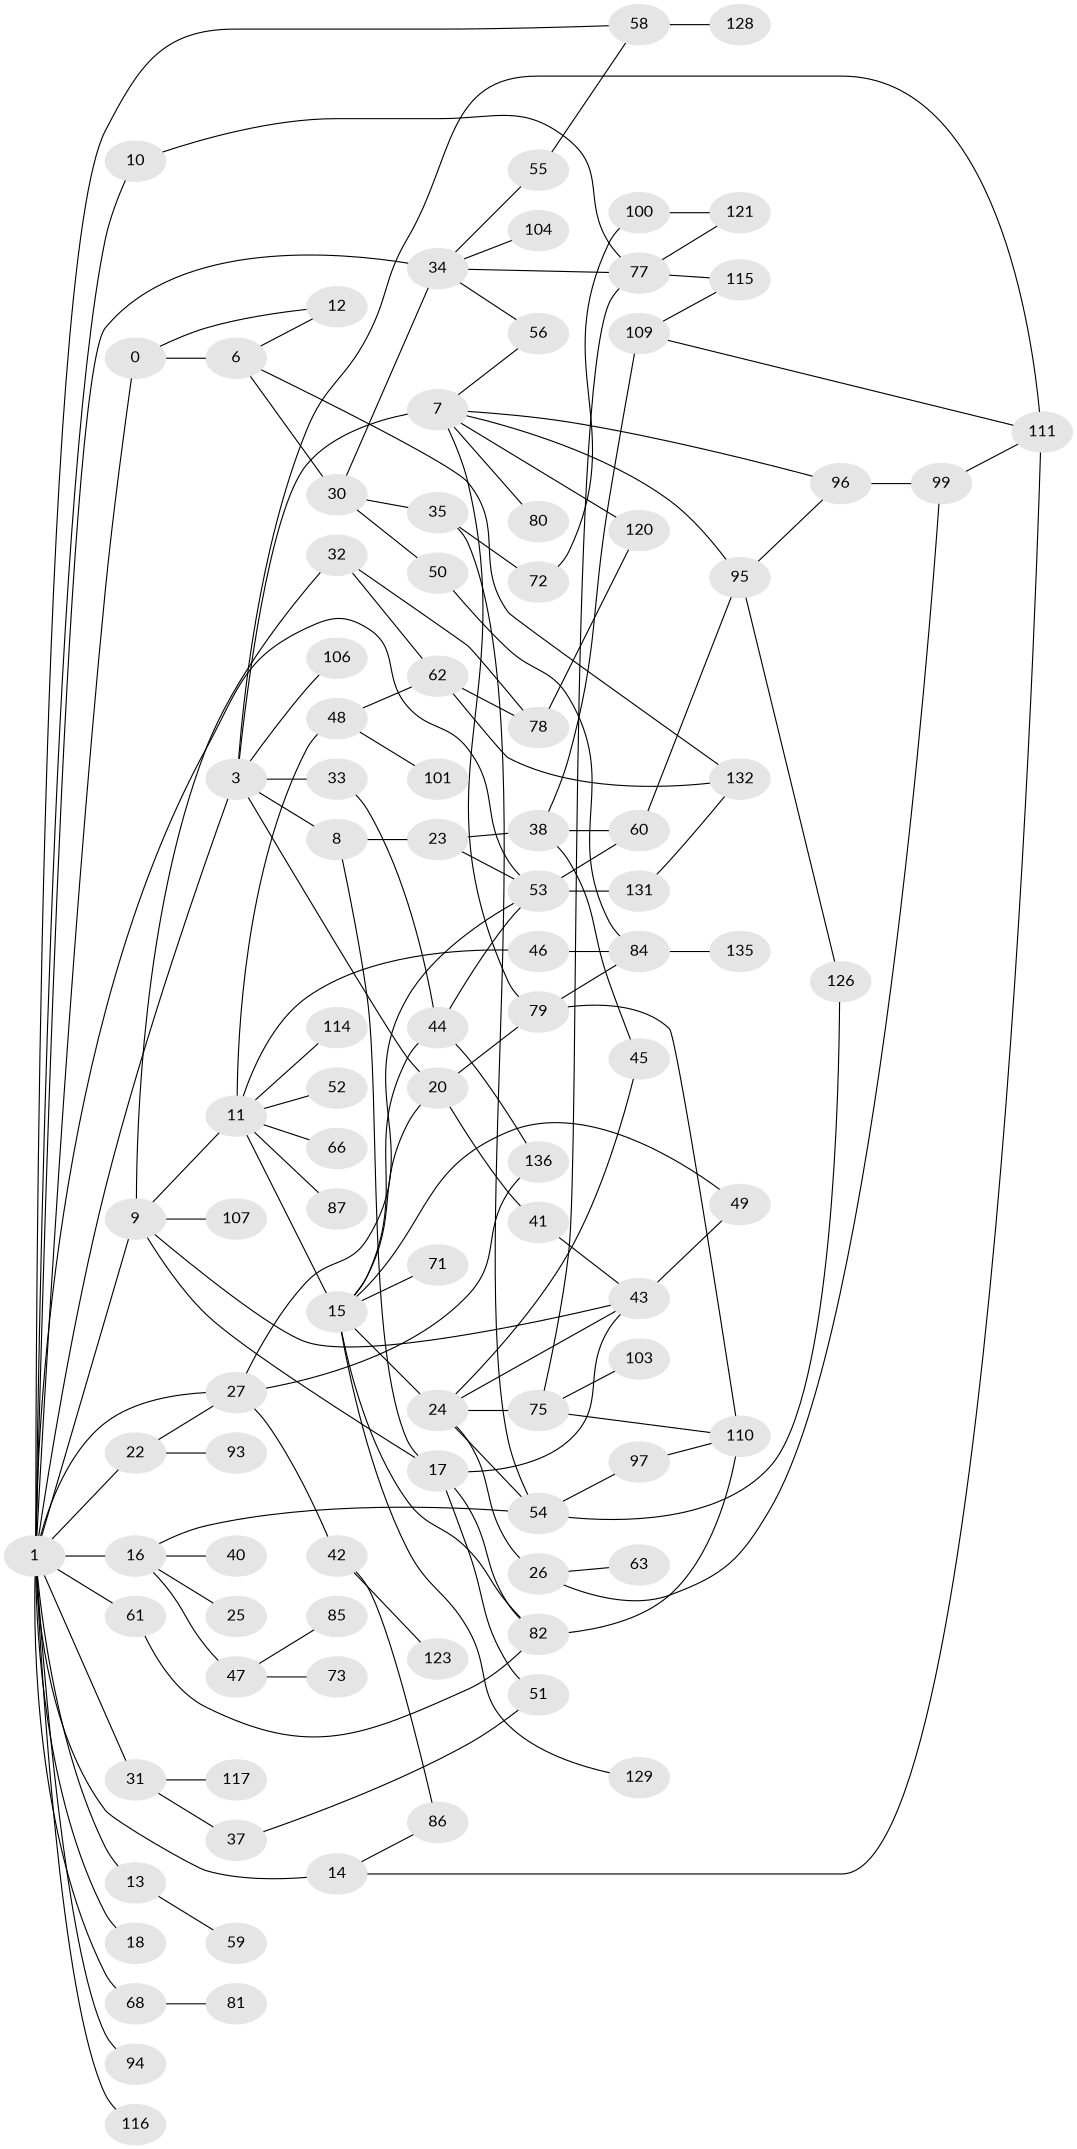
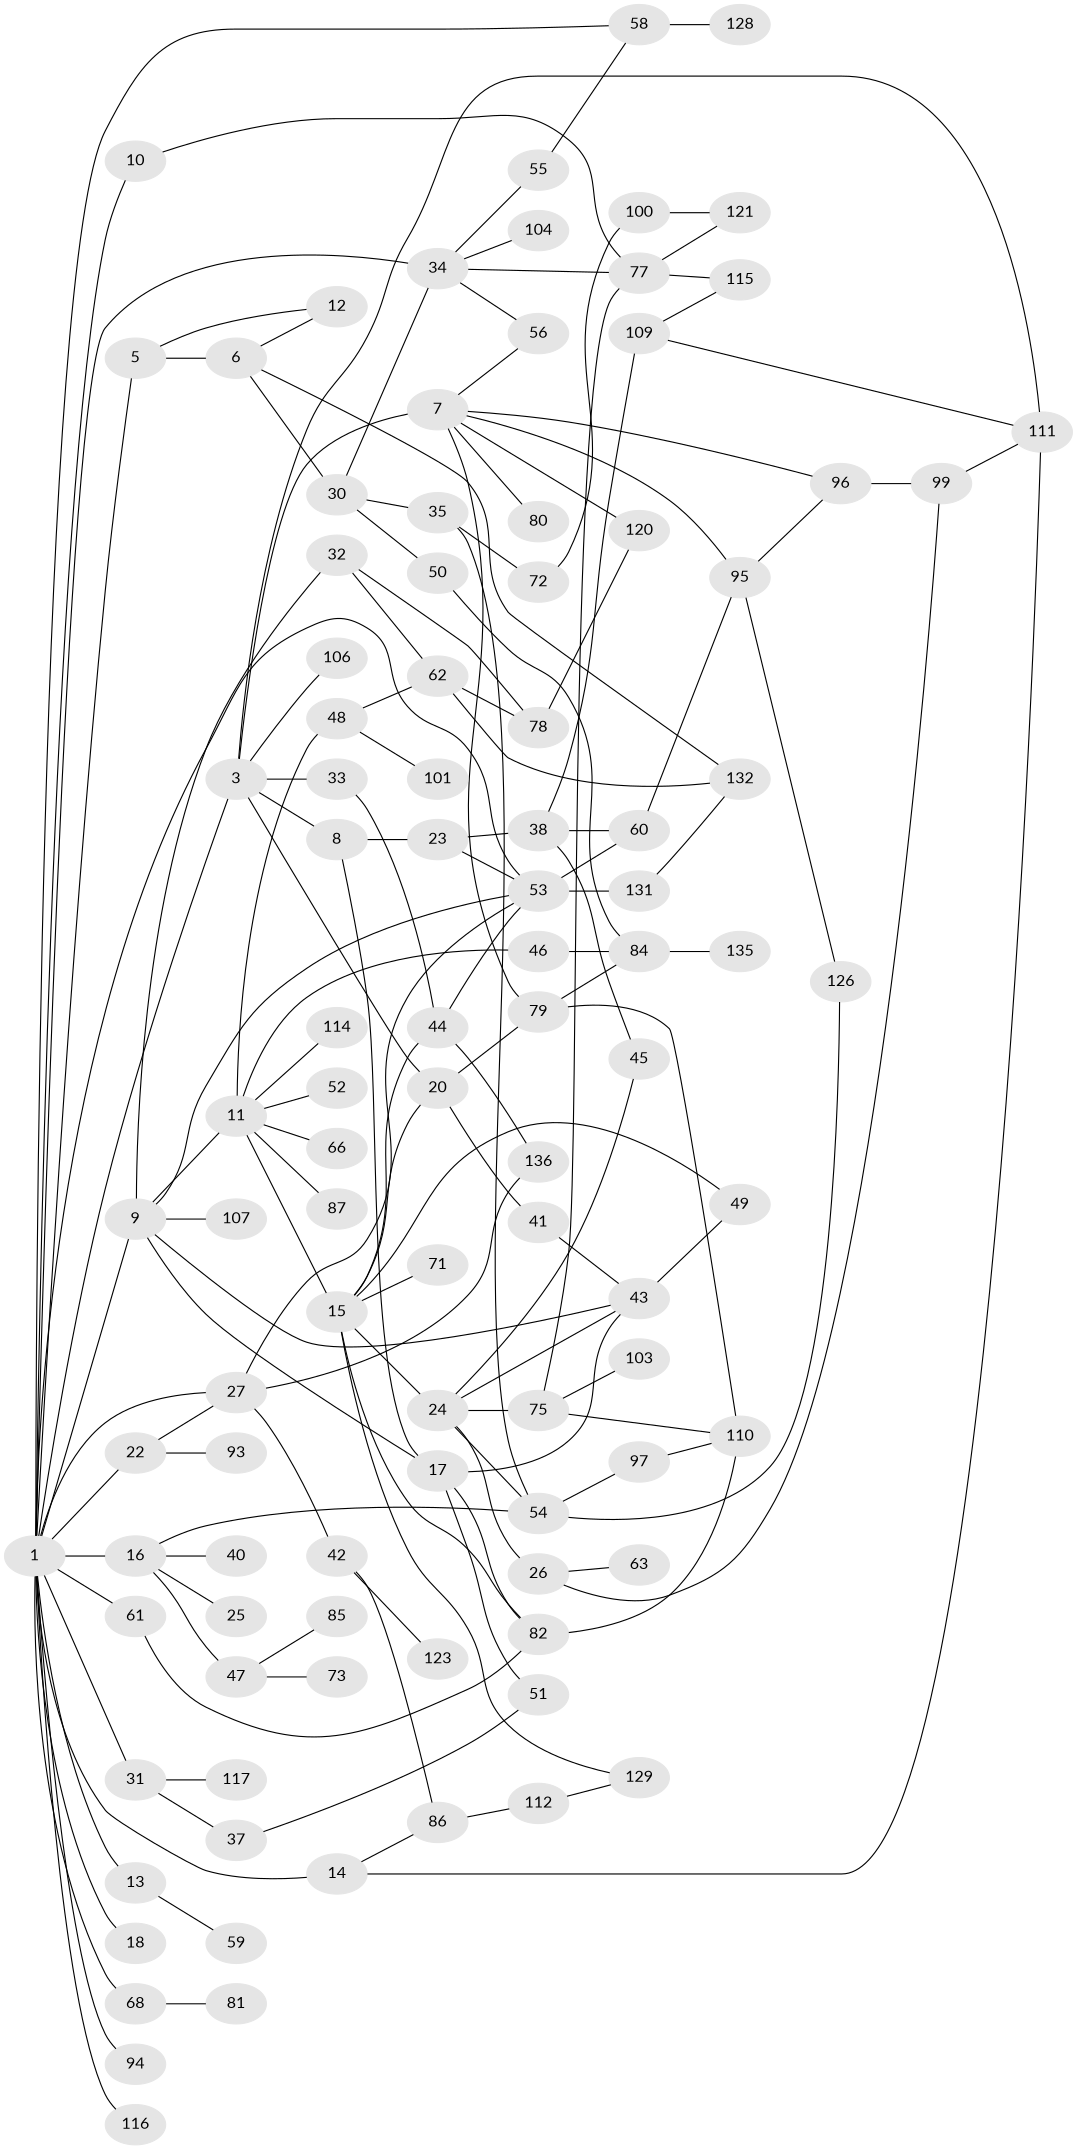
node "0": label "0" -> "5"
edge "53" -- "9": added
node "112": added
